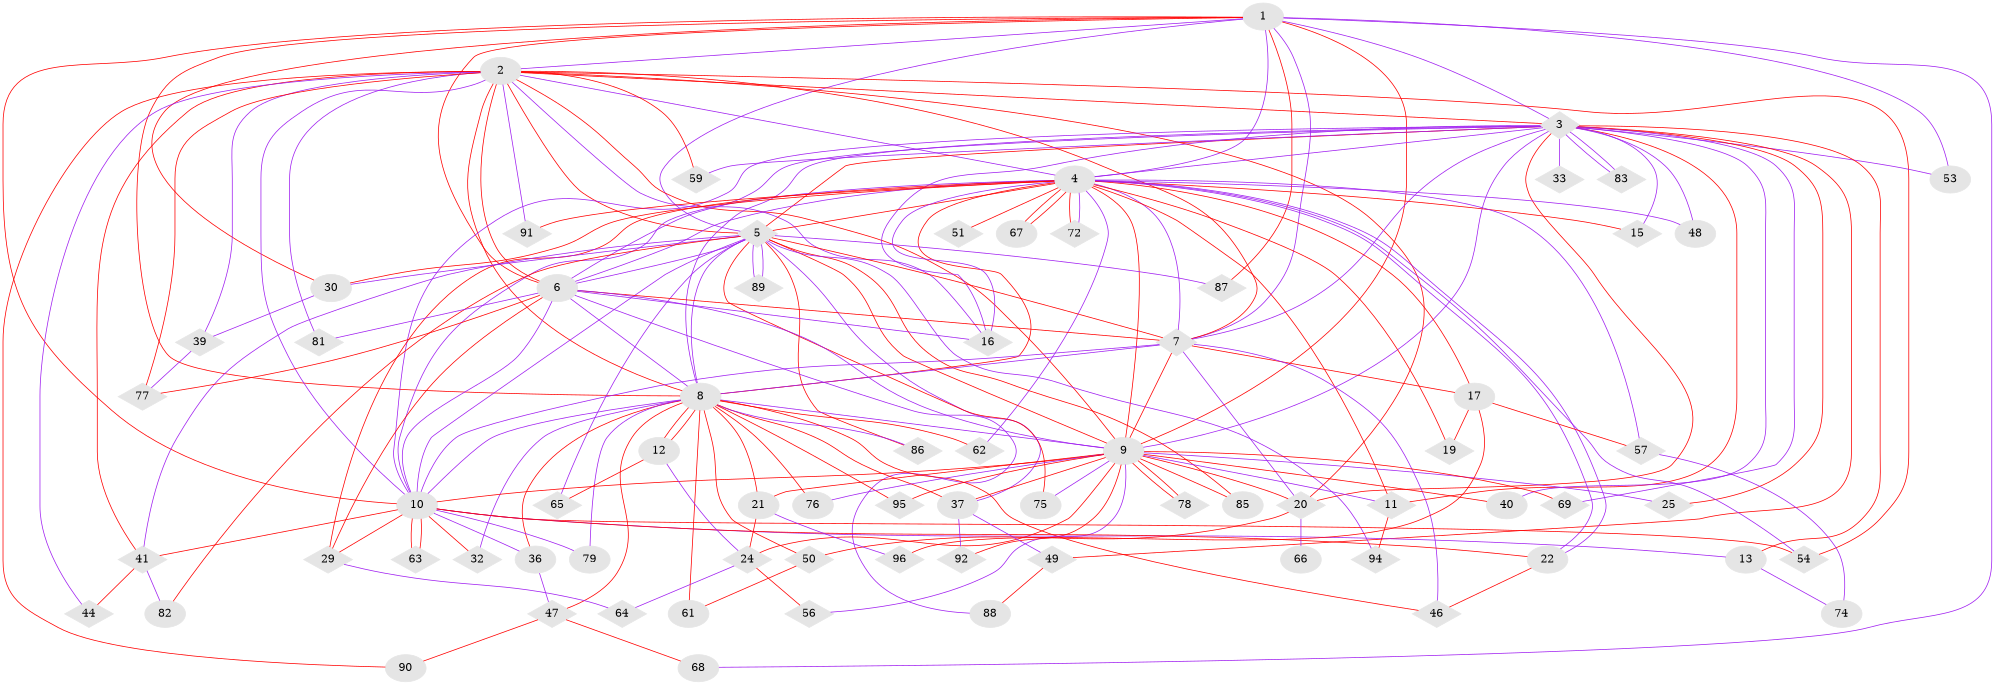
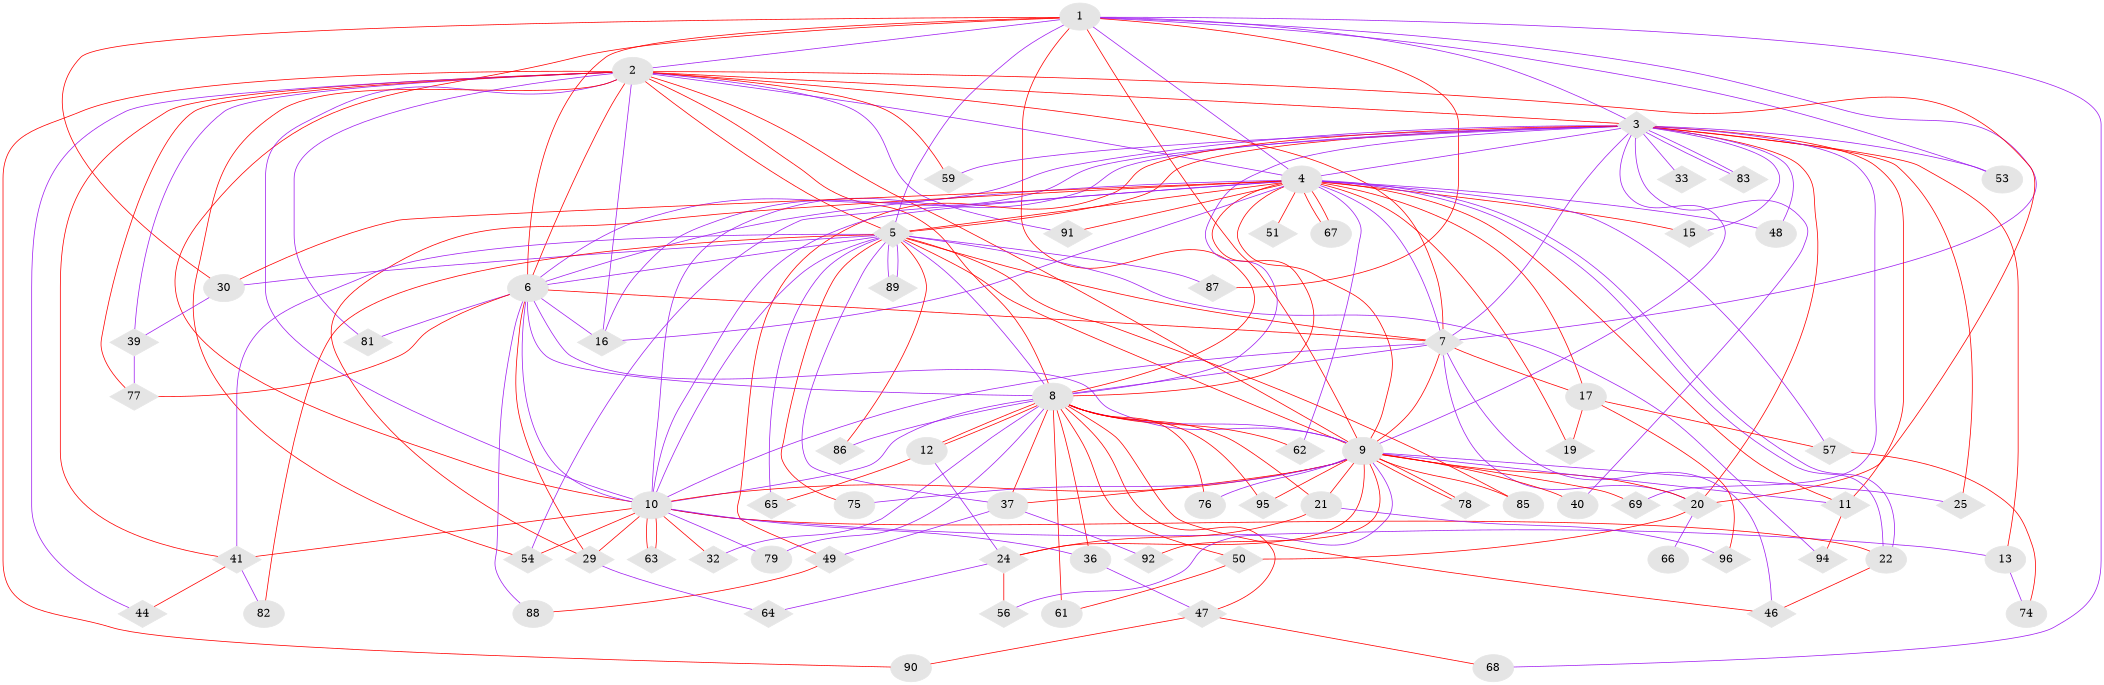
node "72": removed
edge "57" -- "74": color purple -> red
